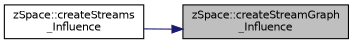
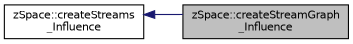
edge "zSpace::createStreams _Influence" -> "zSpace::createStreamGraph _Influence": reversed
